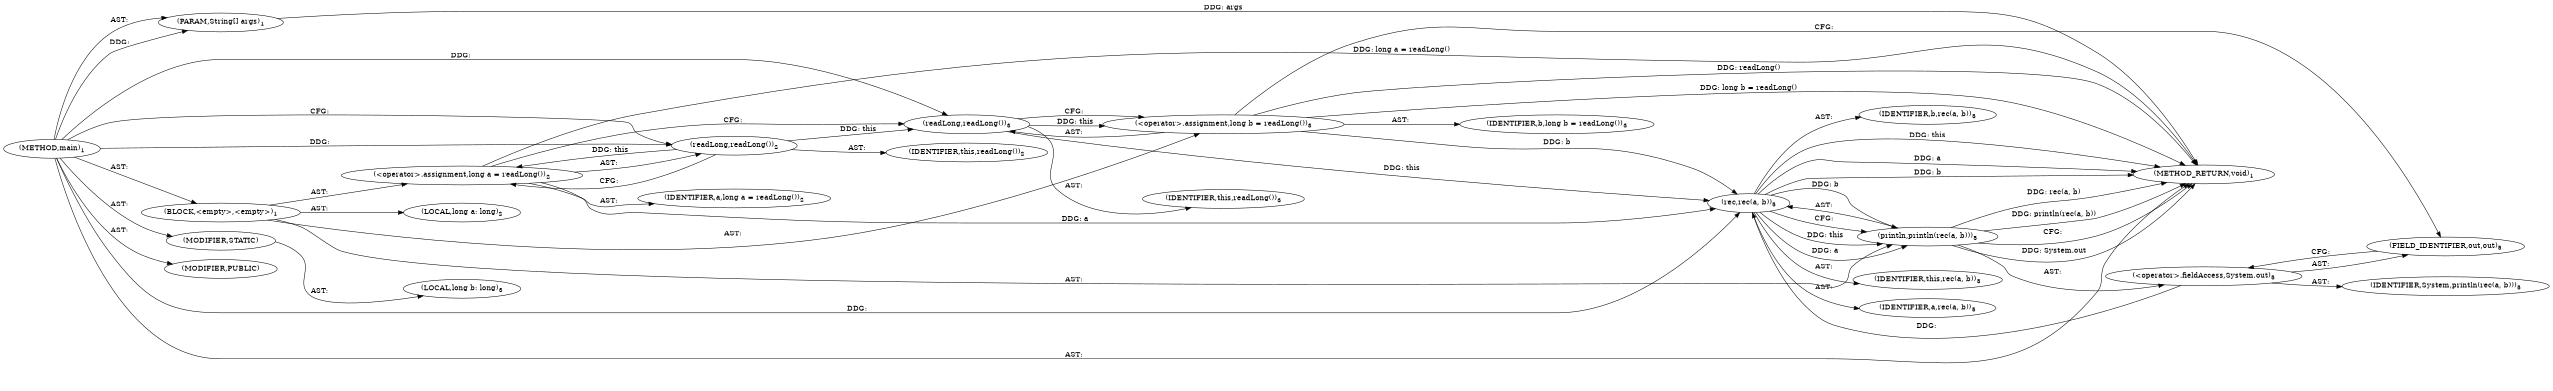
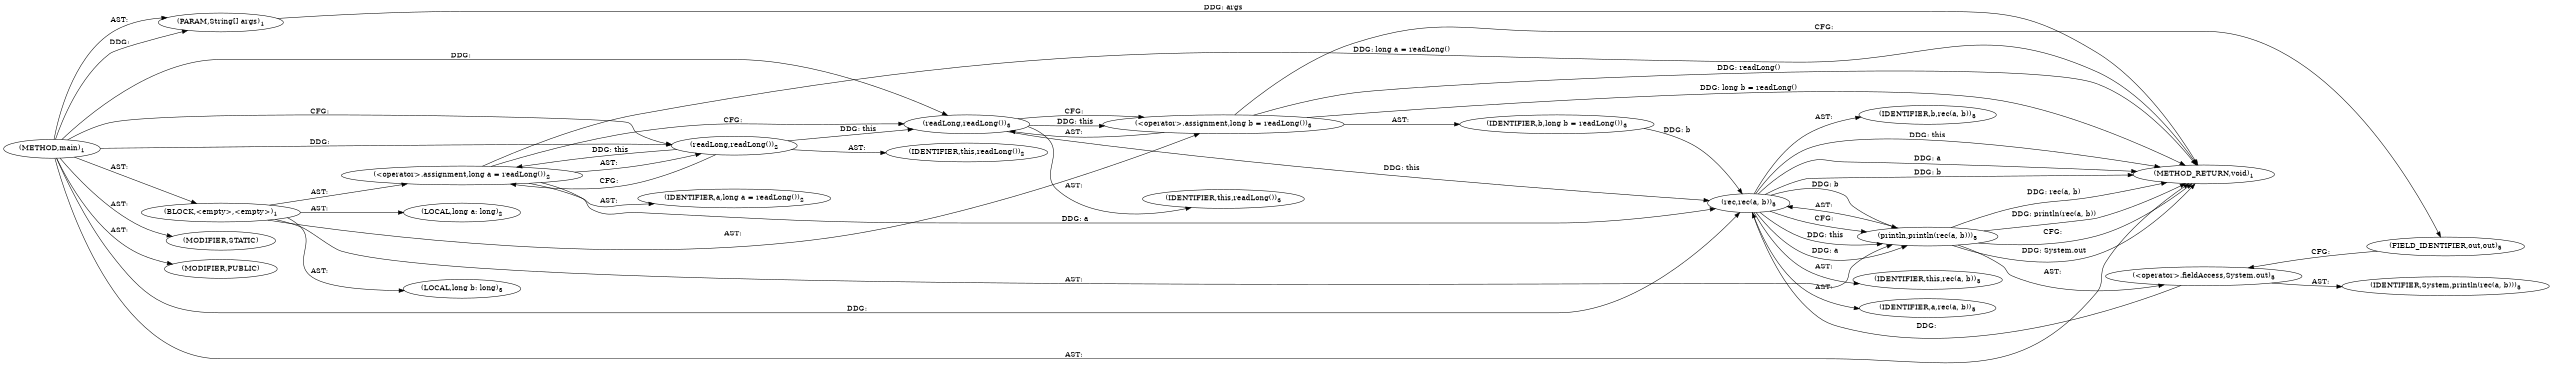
edge "(<operator>.assignment,long b = readLong())" -> "(rec,rec(a, b))": now "(IDENTIFIER,b,long b = readLong())" -> "(rec,rec(a, b))"
edge "(<operator>.fieldAccess,System.out)" -> "(FIELD_IDENTIFIER,out,out)": removed, label "AST:"
edge "(MODIFIER,STATIC)" -> "(LOCAL,long b: long)": now "(BLOCK,<empty>,<empty>)" -> "(LOCAL,long b: long)"
